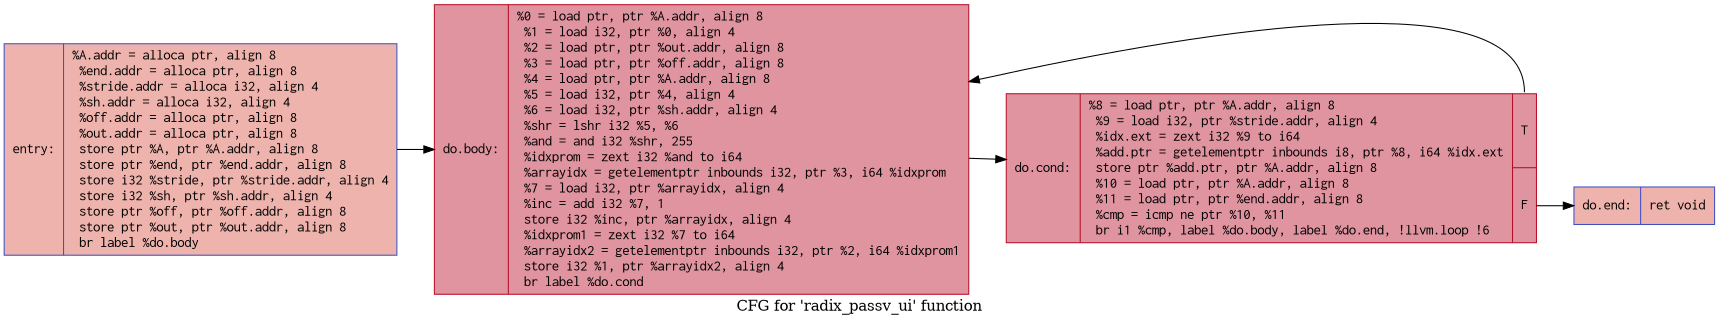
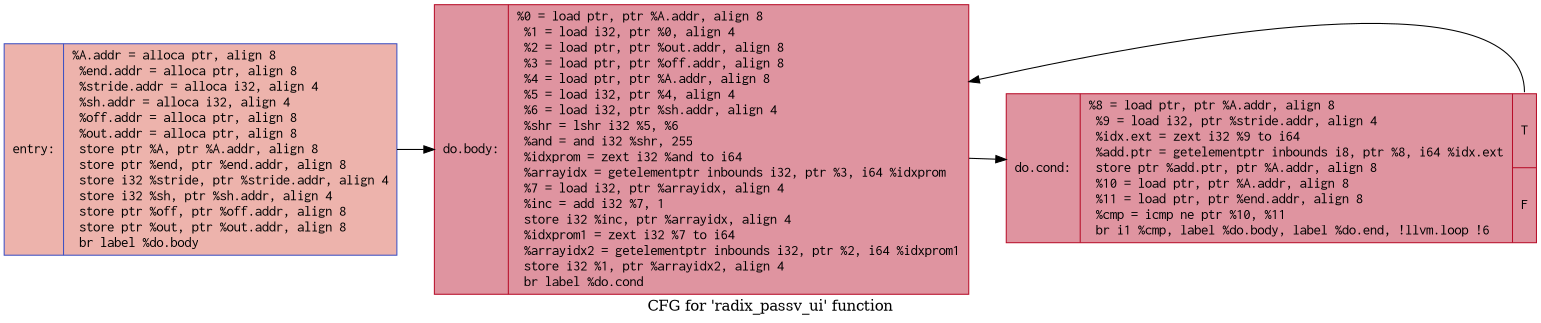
node "do.end:": removed
